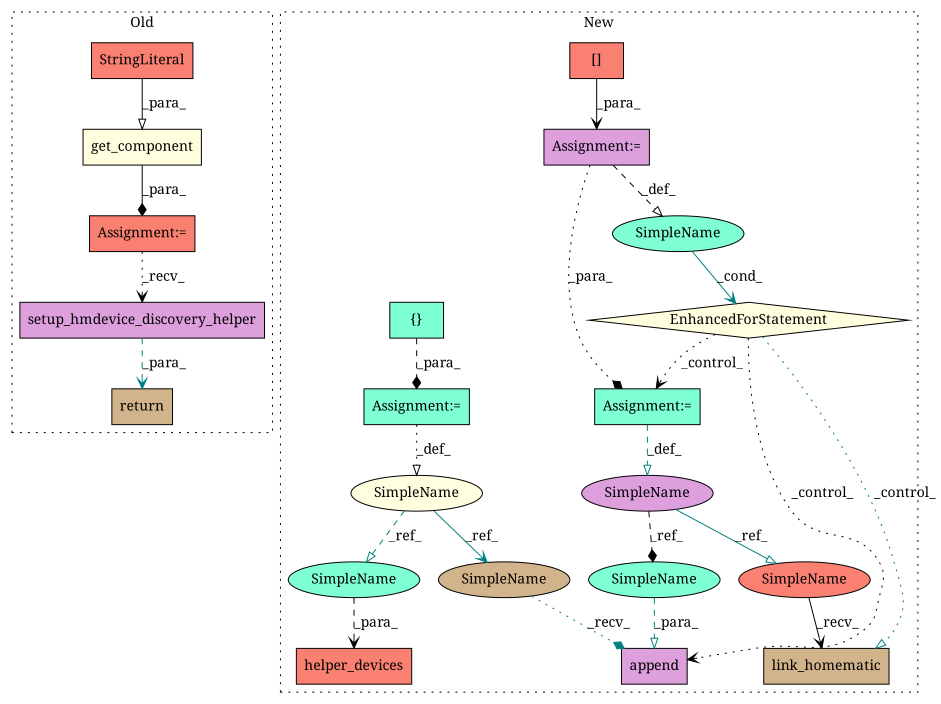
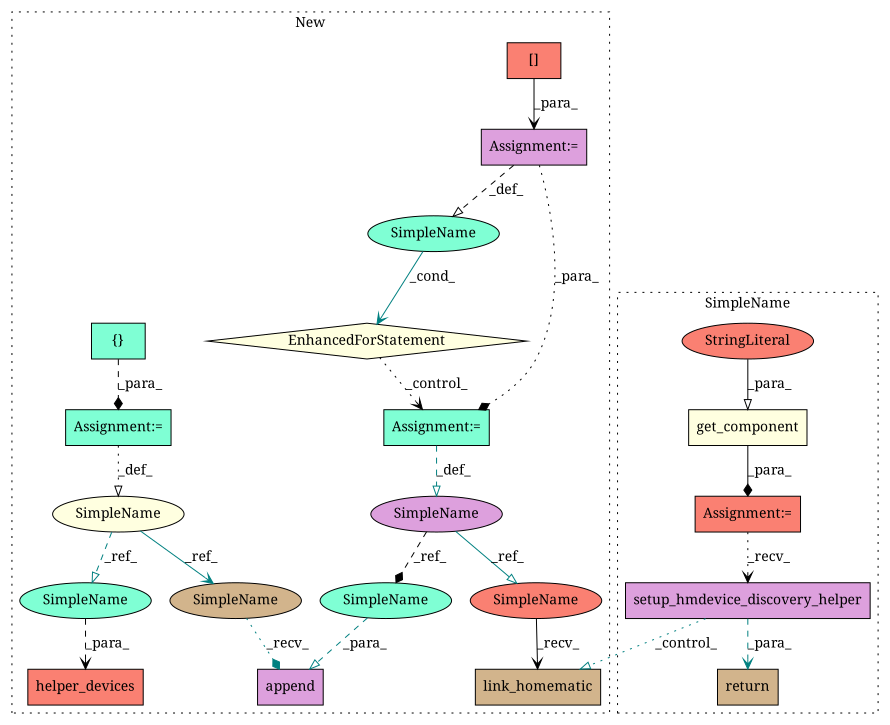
cluster "Old": label "Old" -> "SimpleName"
node "StringLiteral": shape box -> ellipse
edge "EnhancedForStatement" -> "link_homematic": now "setup_hmdevice_discovery_helper" -> "link_homematic"
edge "EnhancedForStatement" -> "append": removed, label "_control_"
